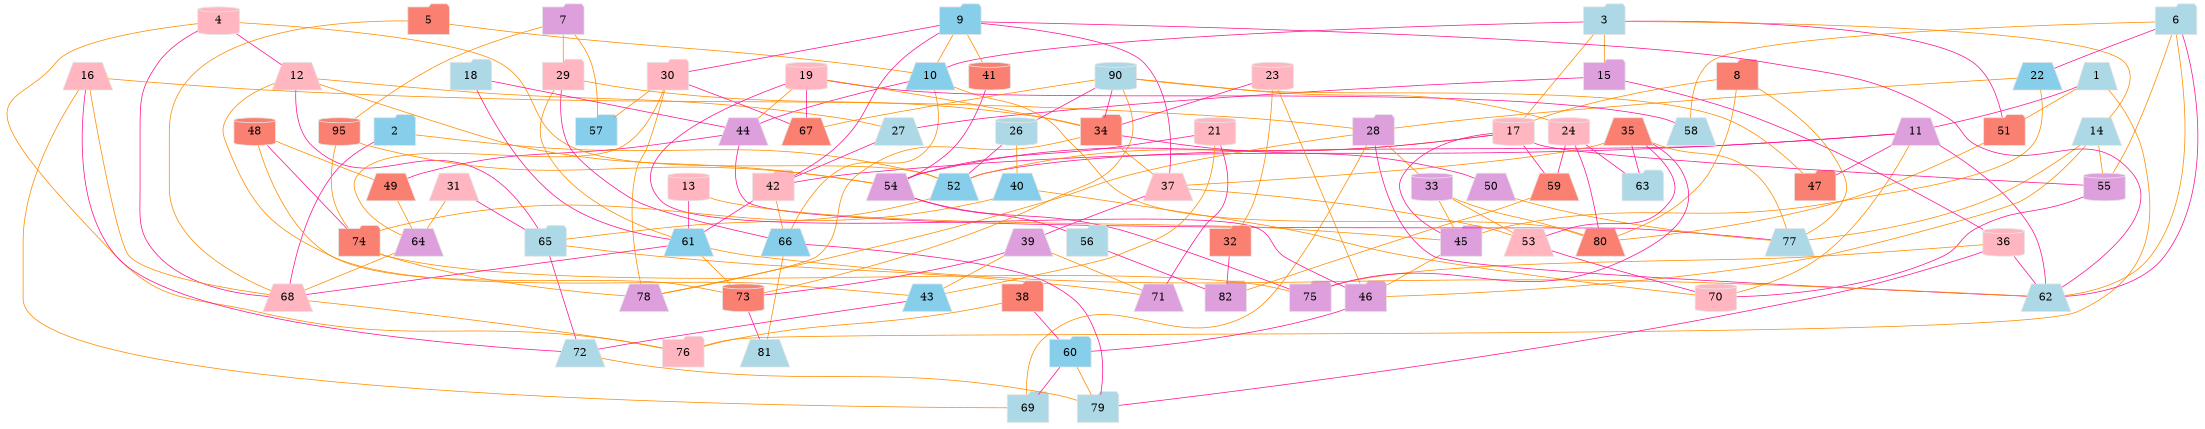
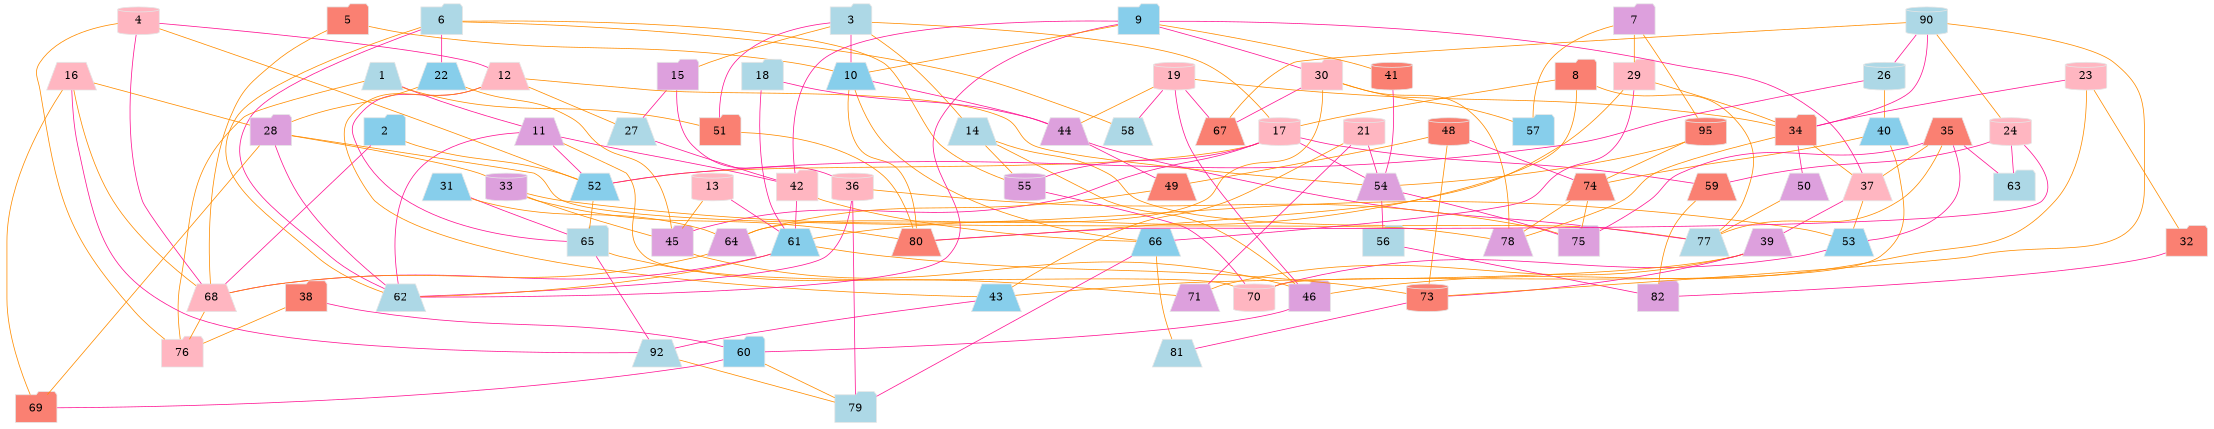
node "31": fillcolor lightpink -> skyblue
node "47": removed
node "74": shape folder -> trapezium
node "53": fillcolor lightpink -> skyblue
node "72": label "72" -> "92"
node "69": fillcolor lightblue -> salmon
